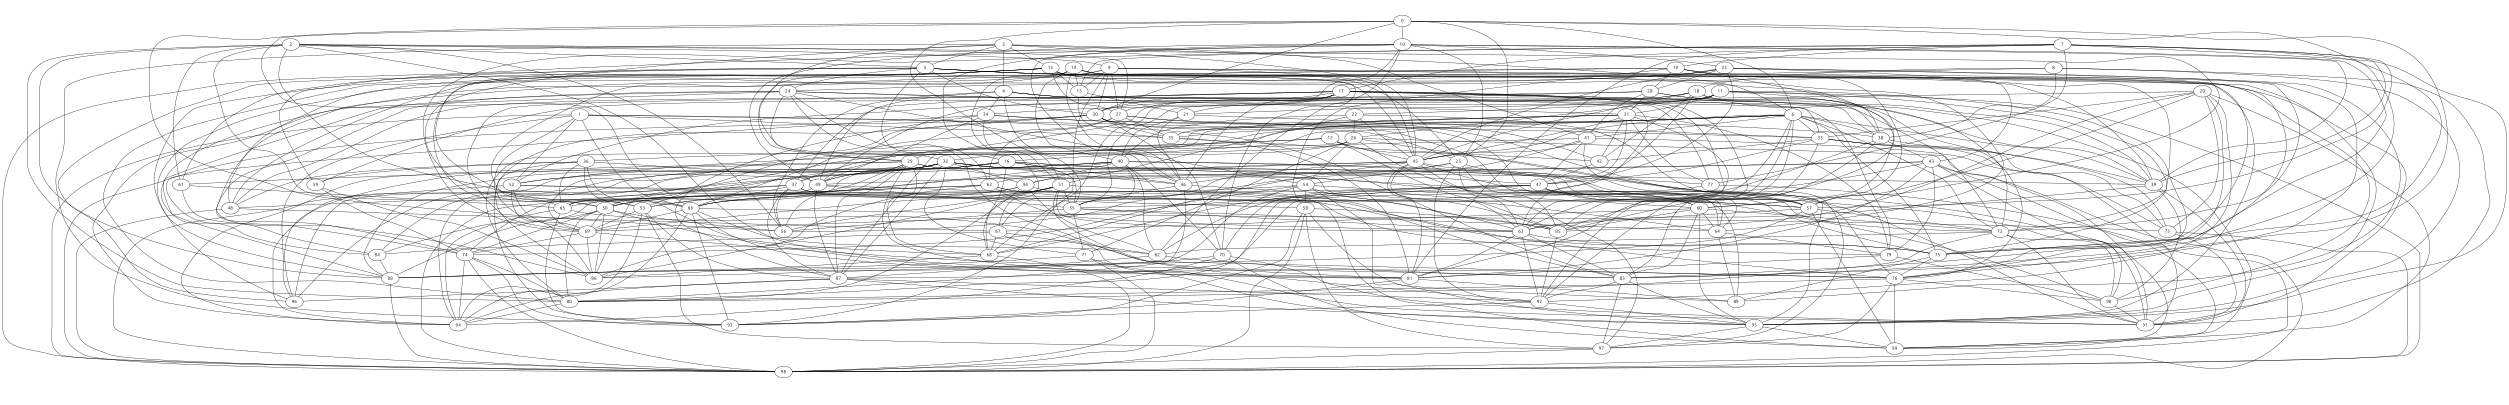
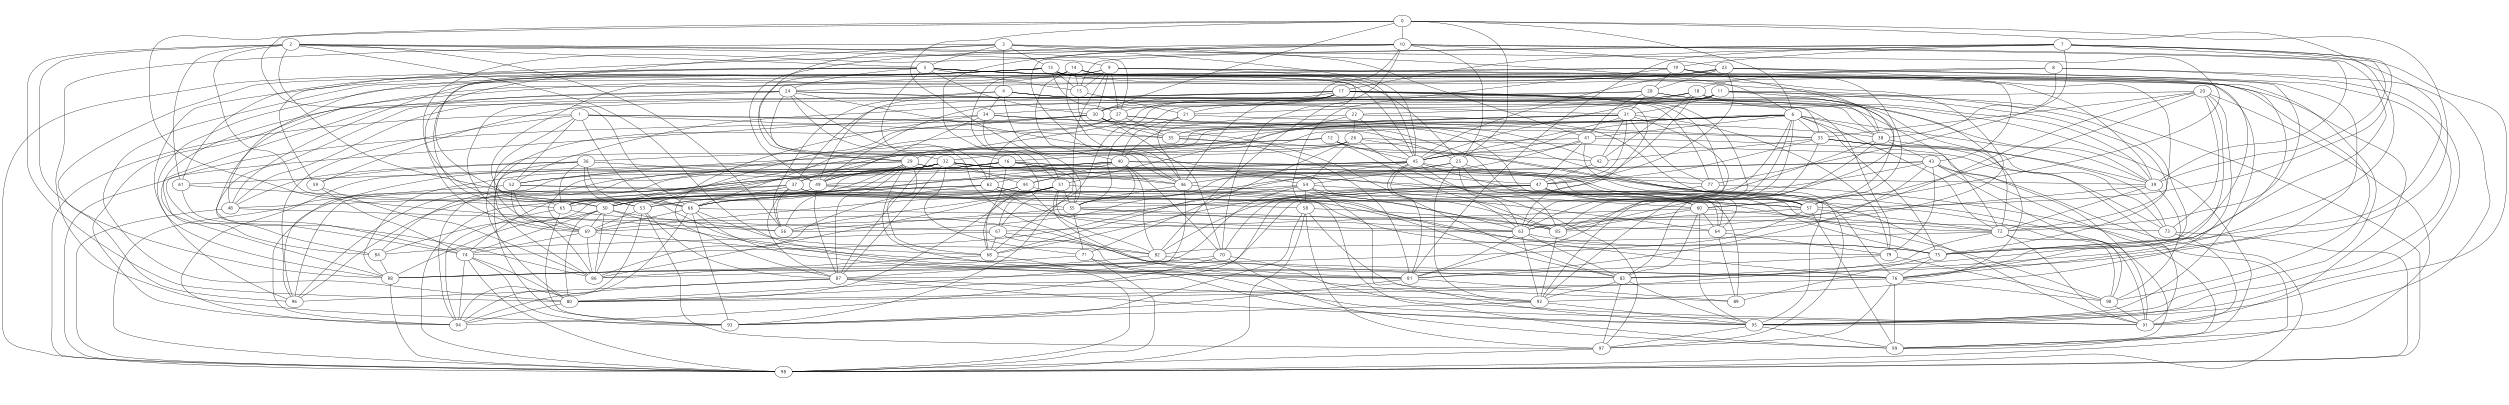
edge "5" -- "15": added
edge "11" -- "26": removed
edge "23" -- "89": now "23" -- "95"
edge "45" -- "96": added
edge "39" -- "91": now "39" -- "72"
